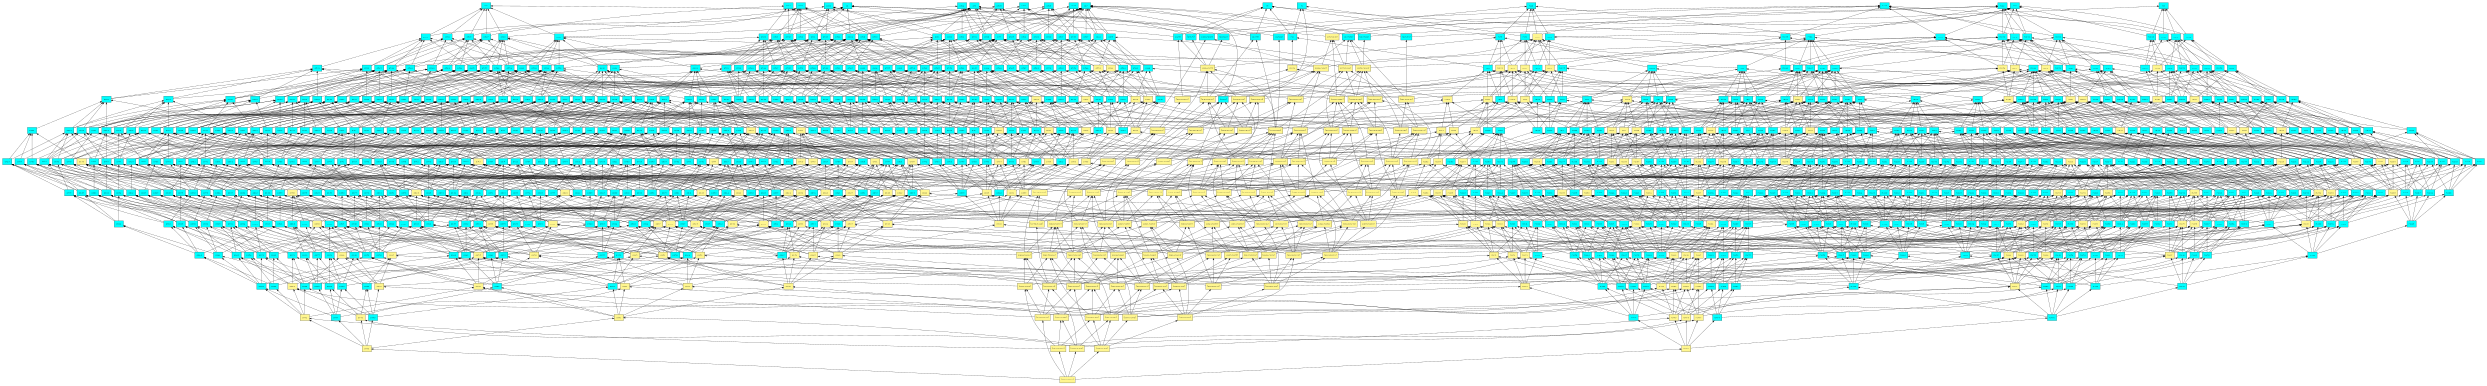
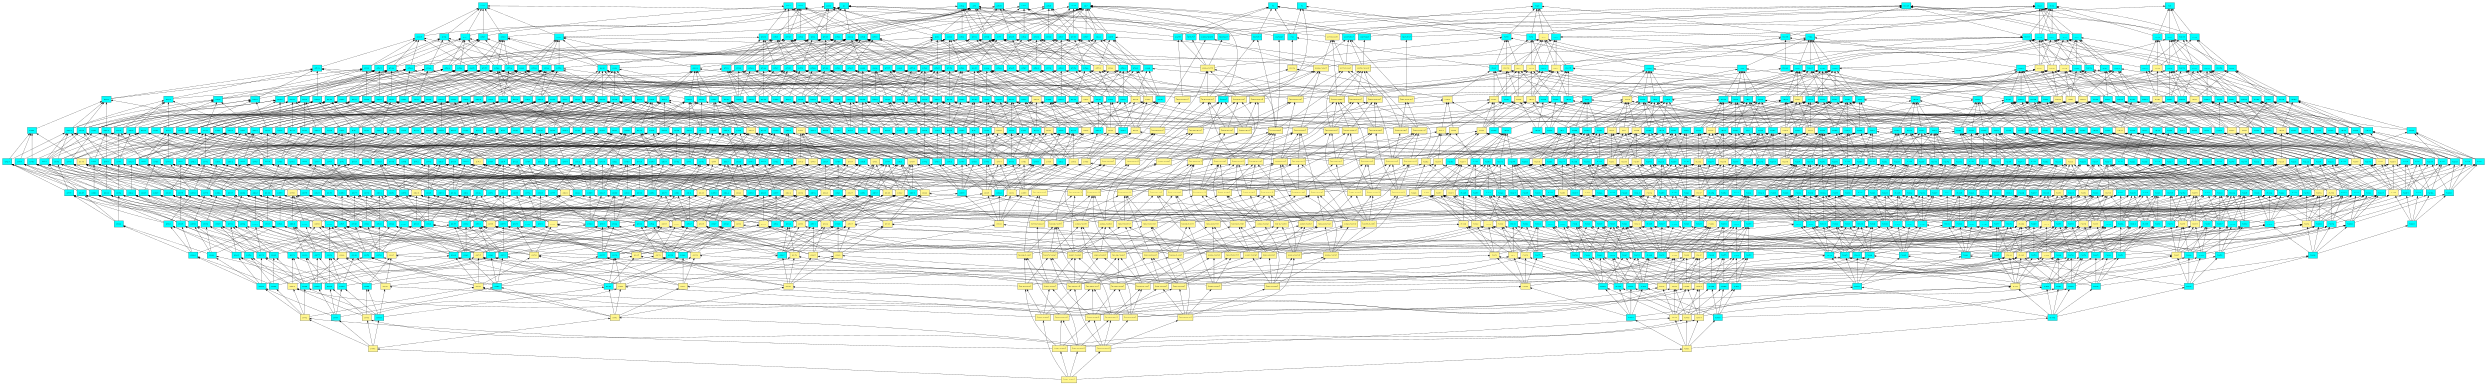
edge "r1237" -> "r1177": added
edge "r1268" -> "r1181": added
